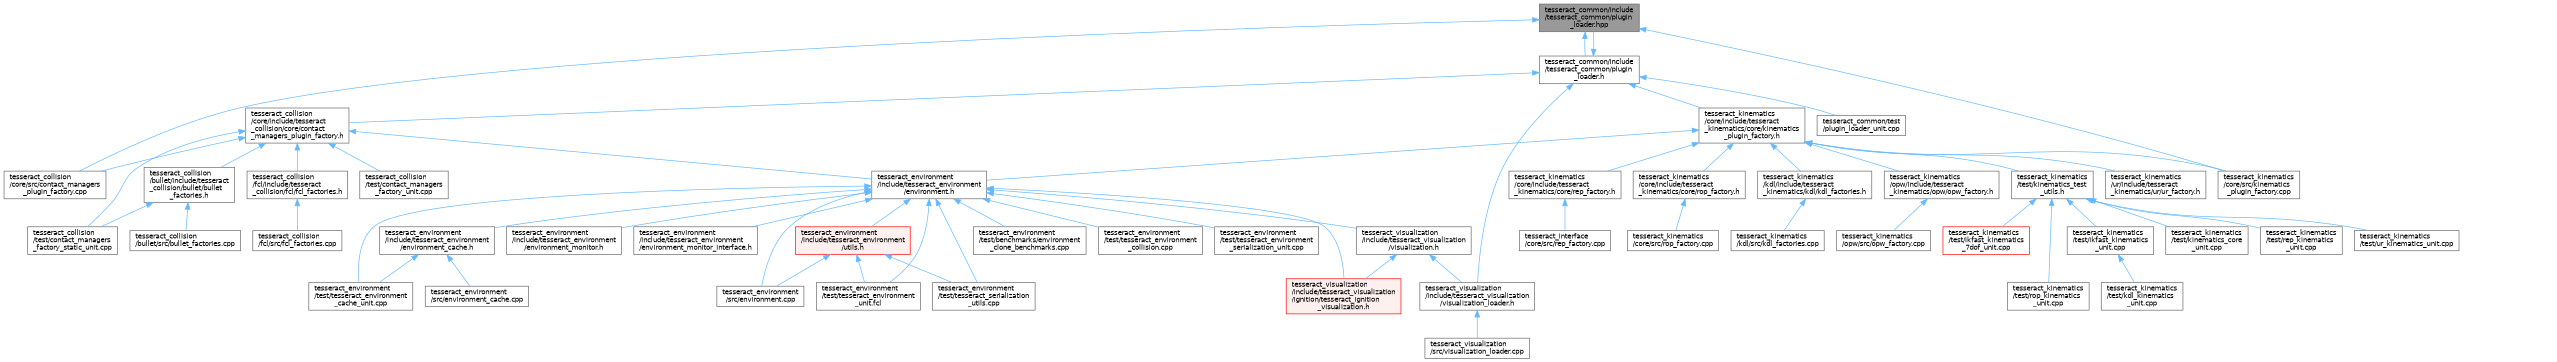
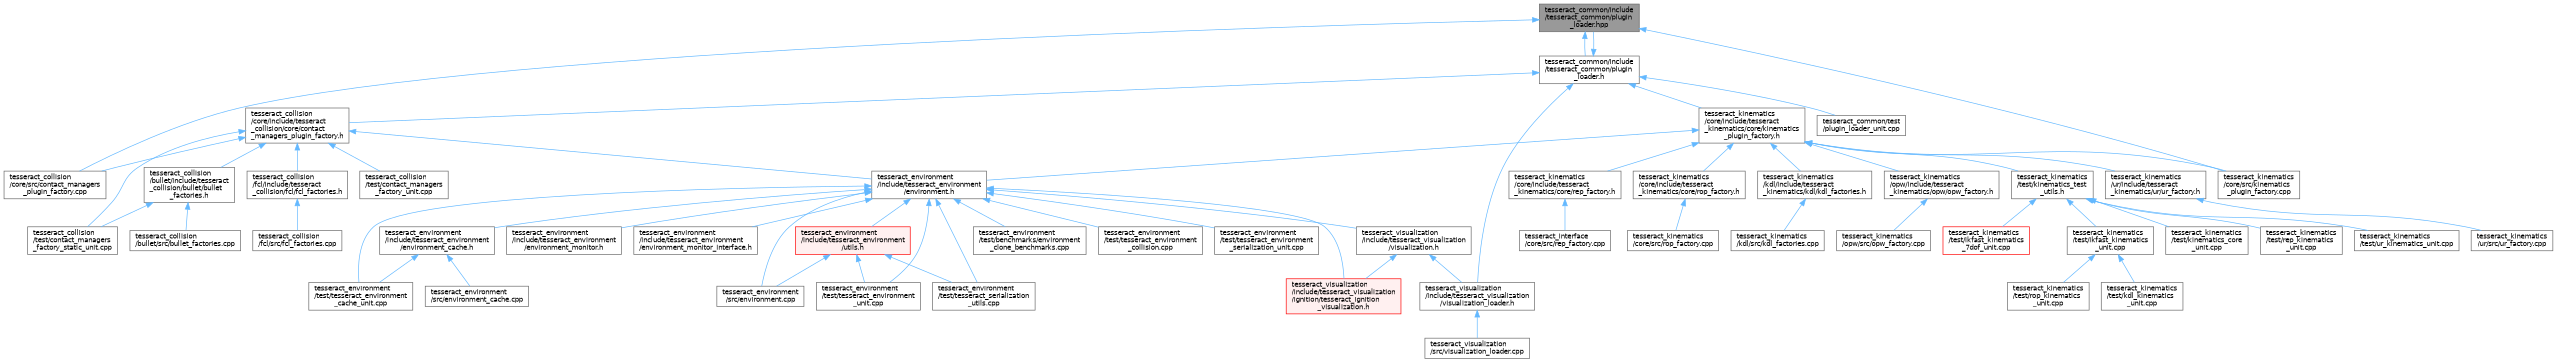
node "tesseract_kinematics /ur/src/ur_factory.cpp": added
edge "tesseract_kinematics /test/rop_kinematics _unit.cpp" -> "tesseract_kinematics /test/kinematics_test _utils.h": now "tesseract_kinematics /test/rop_kinematics _unit.cpp" -> "tesseract_kinematics /test/ikfast_kinematics _unit.cpp"
node "tesseract_environment /test/tesseract_environment _unit.fcl": label "tesseract_environment /test/tesseract_environment _unit.fcl" -> "tesseract_environment /test/tesseract_environment _unit.cpp"
